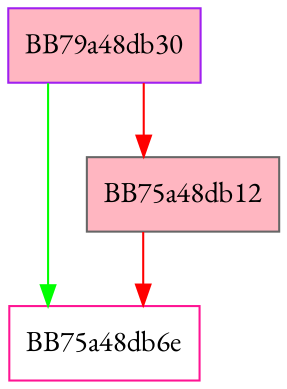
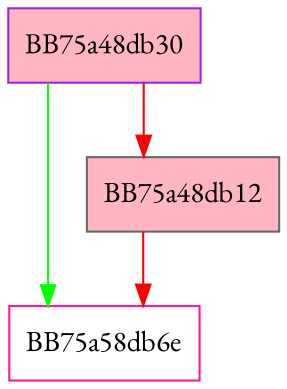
node "BB79a48db30": label "BB79a48db30" -> "BB75a48db30"
node "BB75a48db6e": label "BB75a48db6e" -> "BB75a58db6e"
